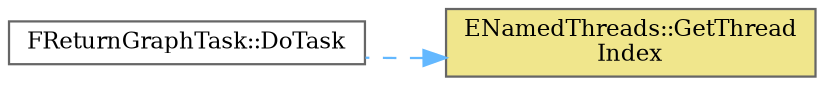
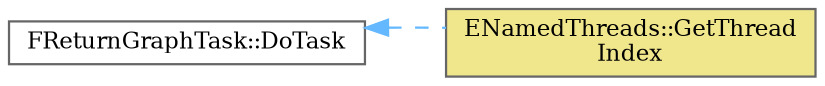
edge "FReturnGraphTask::DoTask" -> "ENamedThreads::GetThread Index": reversed
